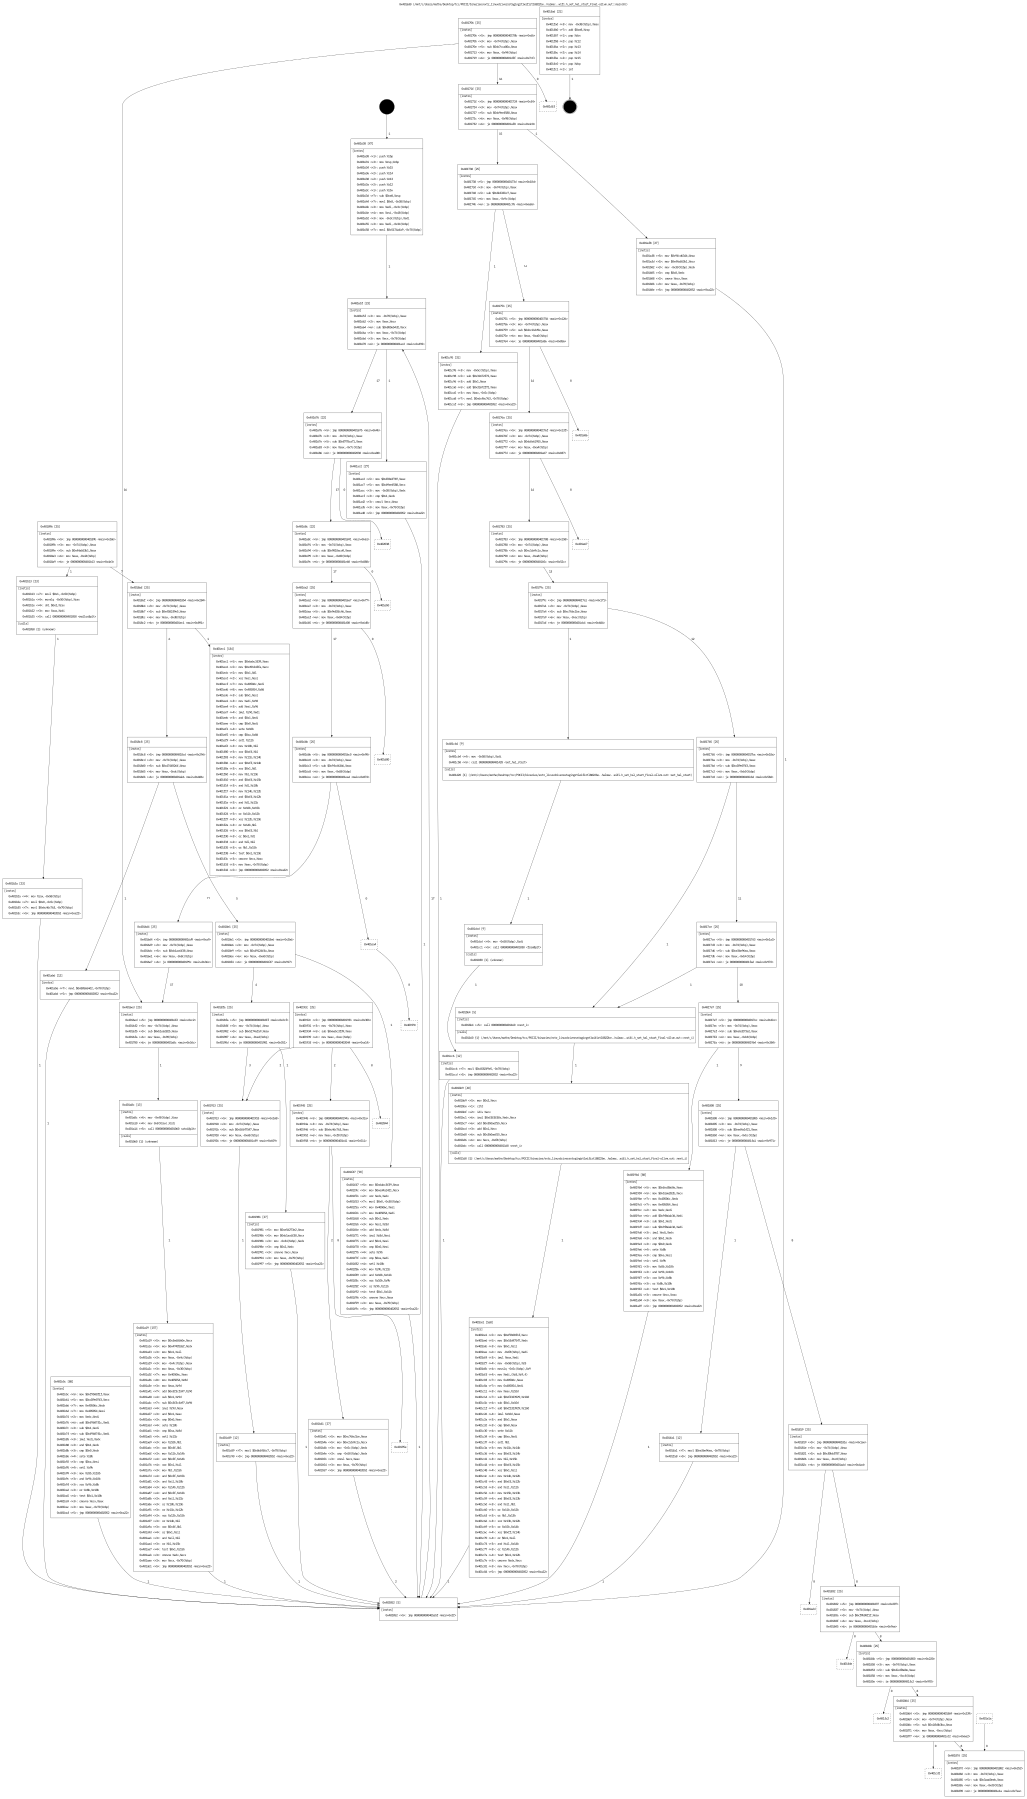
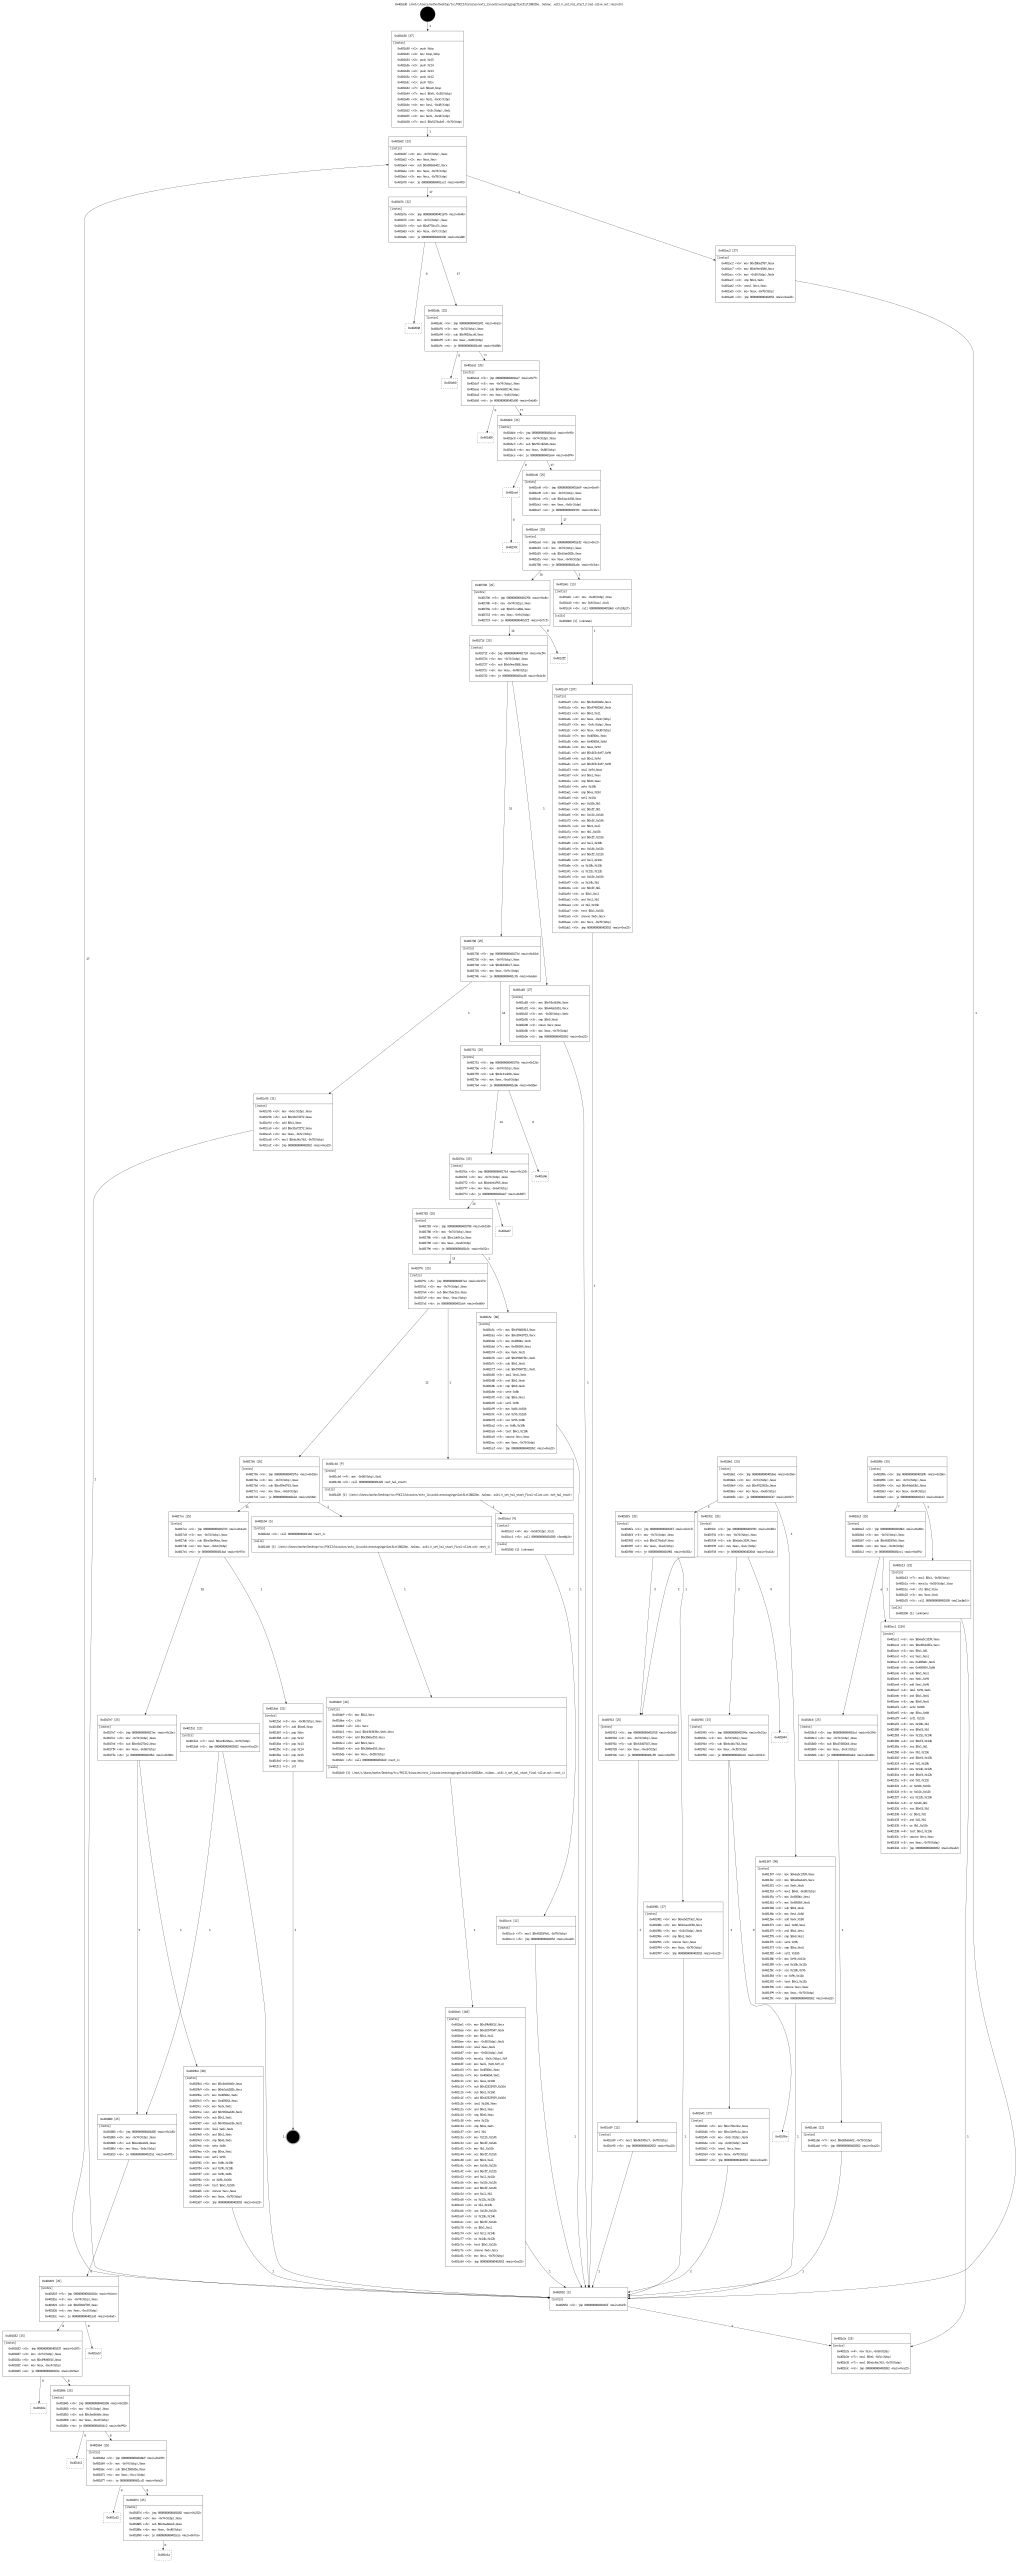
edge "0x401706 [25]" -> "0x4016ed [25]": reversed
edge "0x4018c8 [25]" -> "0x4018e1 [25]": removed, label "5"
edge "0x4017ce [25]" -> "0x401bb4 [5]": now "0x4017ce [25]" -> "0x401fad [21]"
edge "0x401783 [25]" -> "0x401b5c [88]": added, label "1"
edge "0x401800 [25]" -> "0x401fa1 [12]": reversed
edge "0x401b2a [23]" -> "0x402052 [5]": reversed
edge "0x401e1a" -> "0x40187d [25]": reversed
